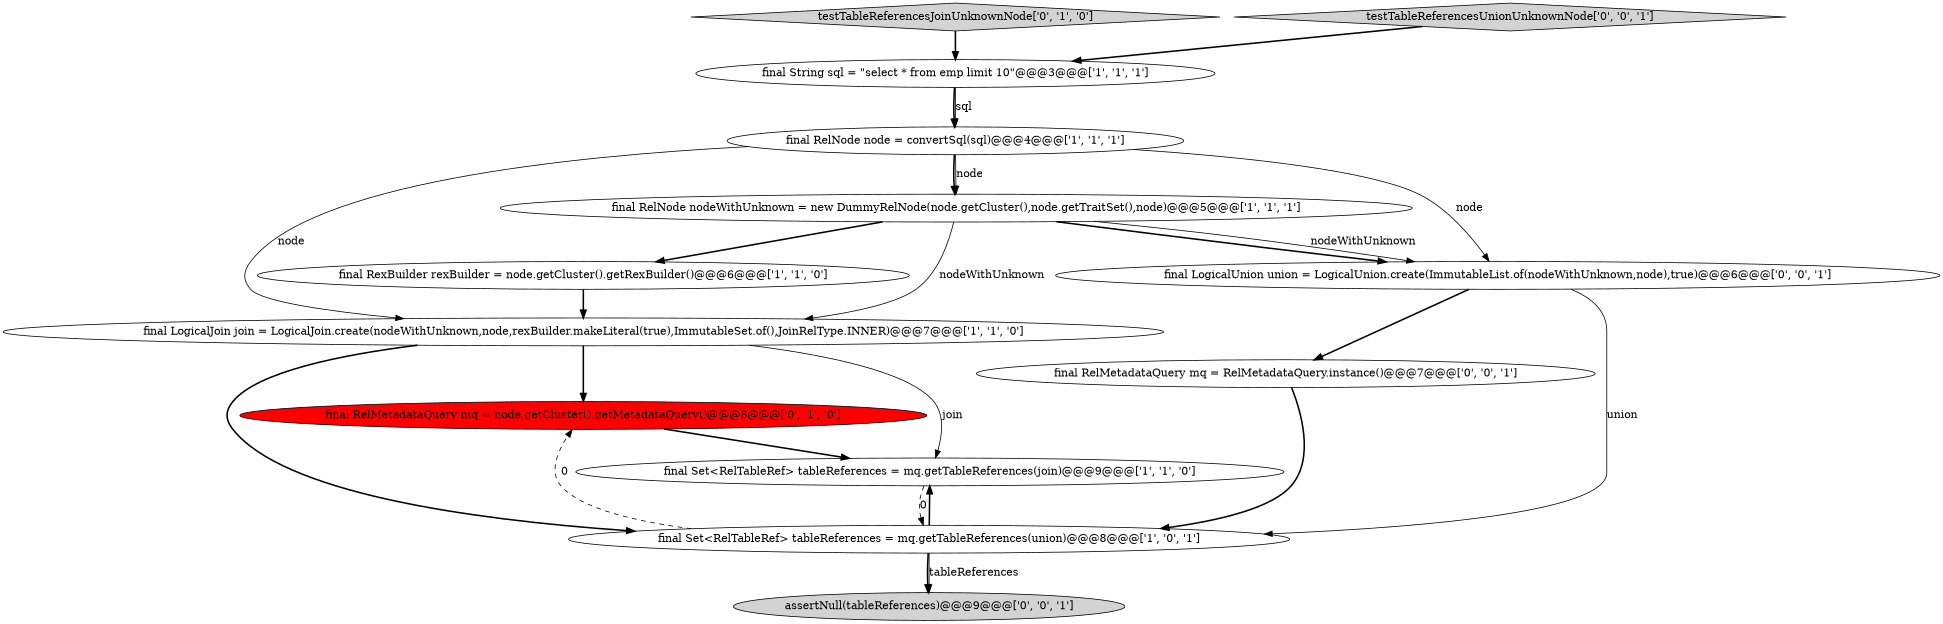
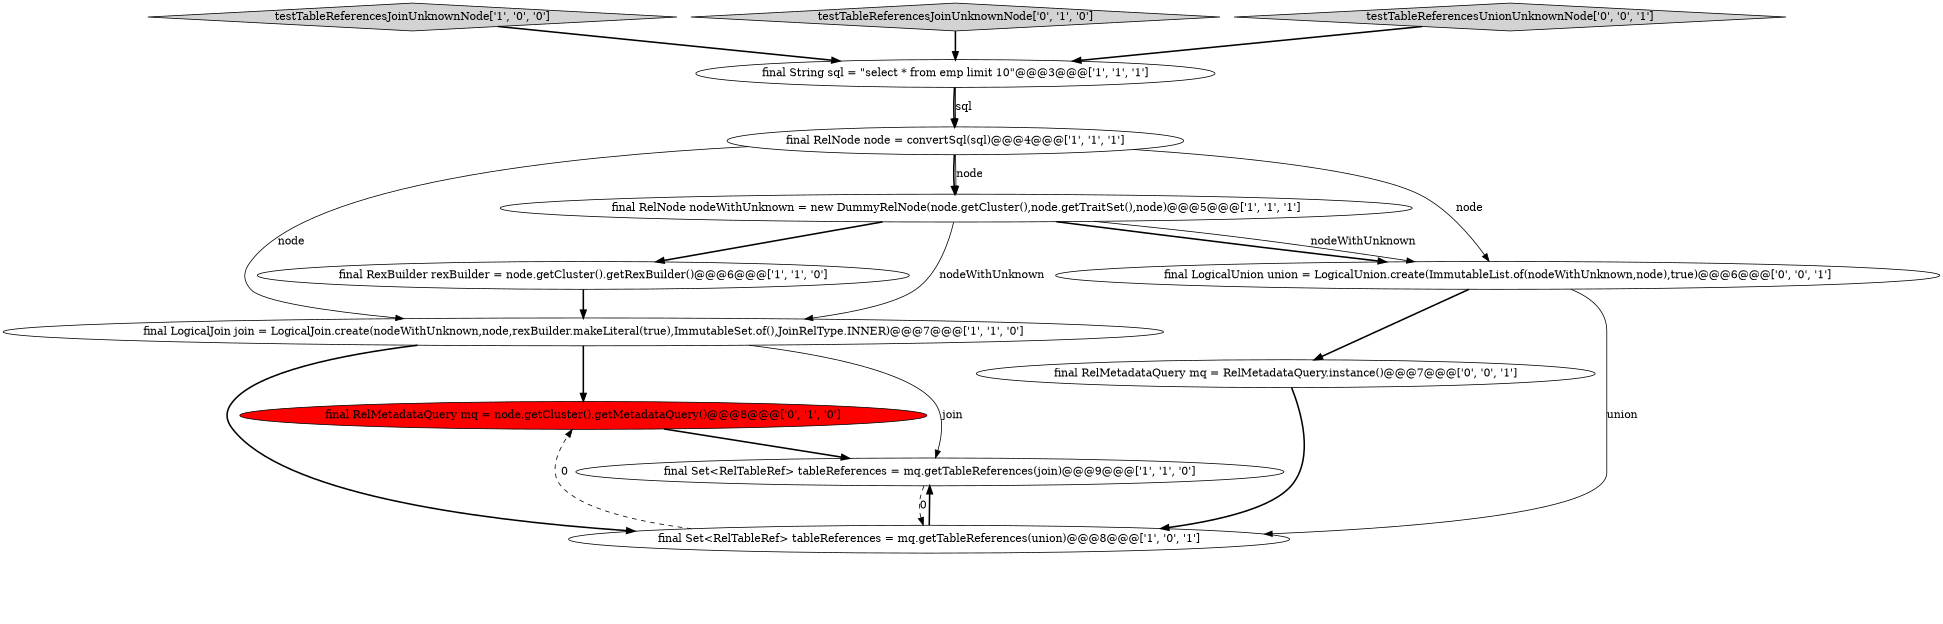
node "testTableReferencesJoinUnknownNode['1', '0', '0']": added
node "assertNull(tableReferences)@@@9@@@['0', '0', '1']": removed
